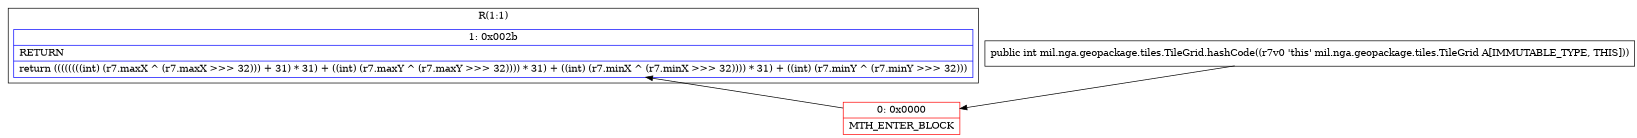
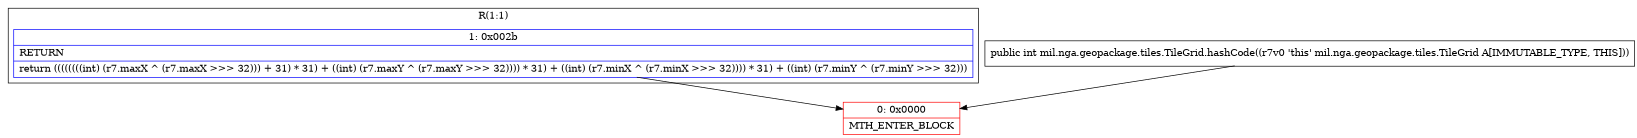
edge "0: 0x0000" -> "1: 0x002b": reversed
